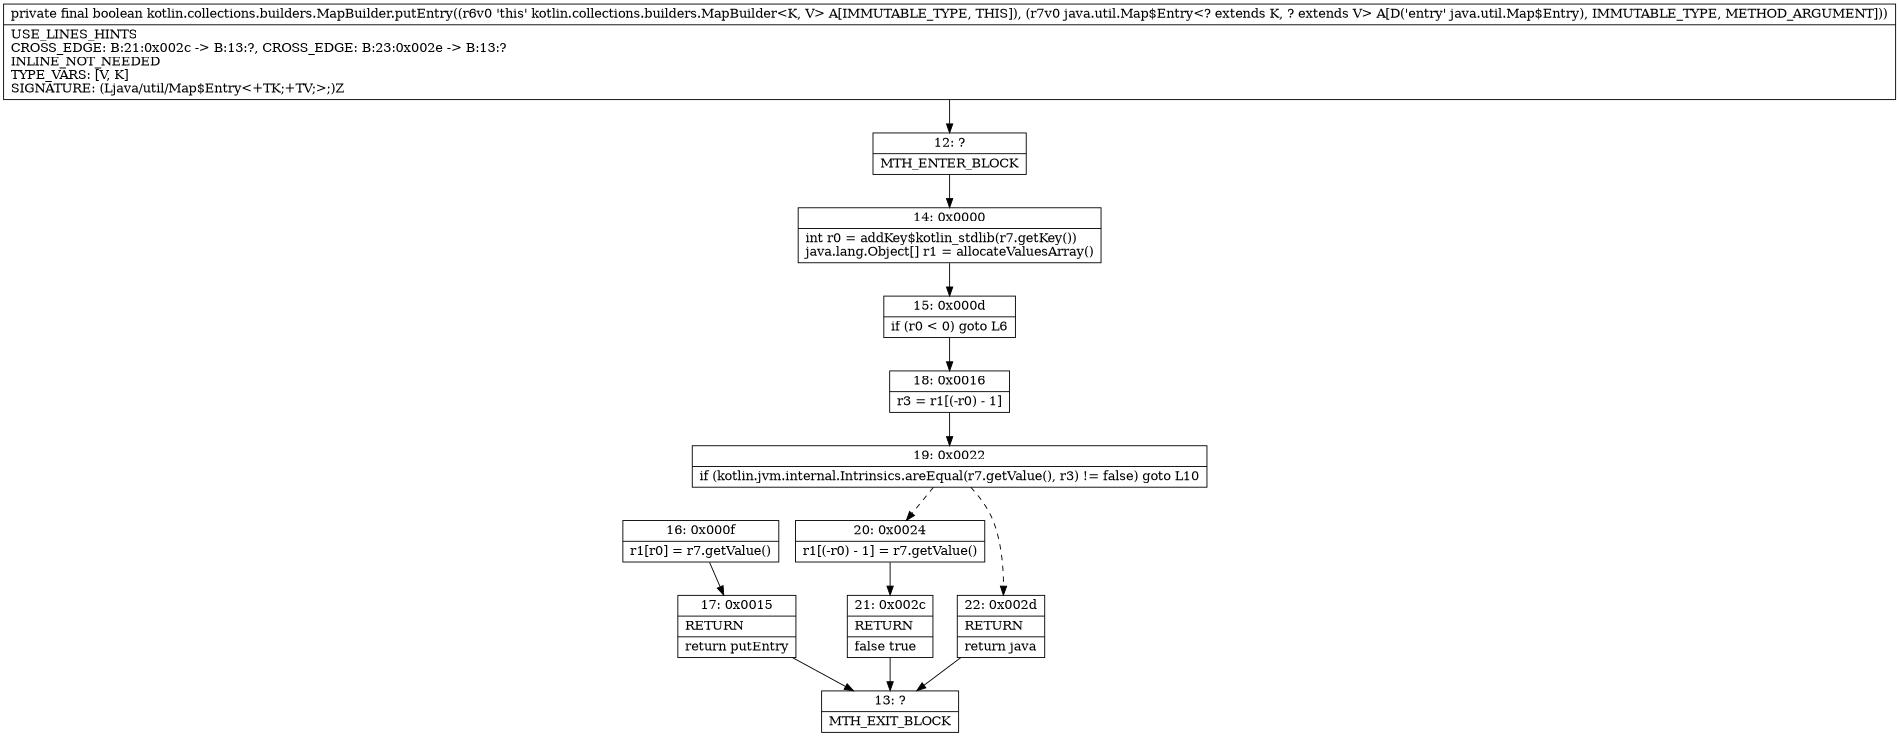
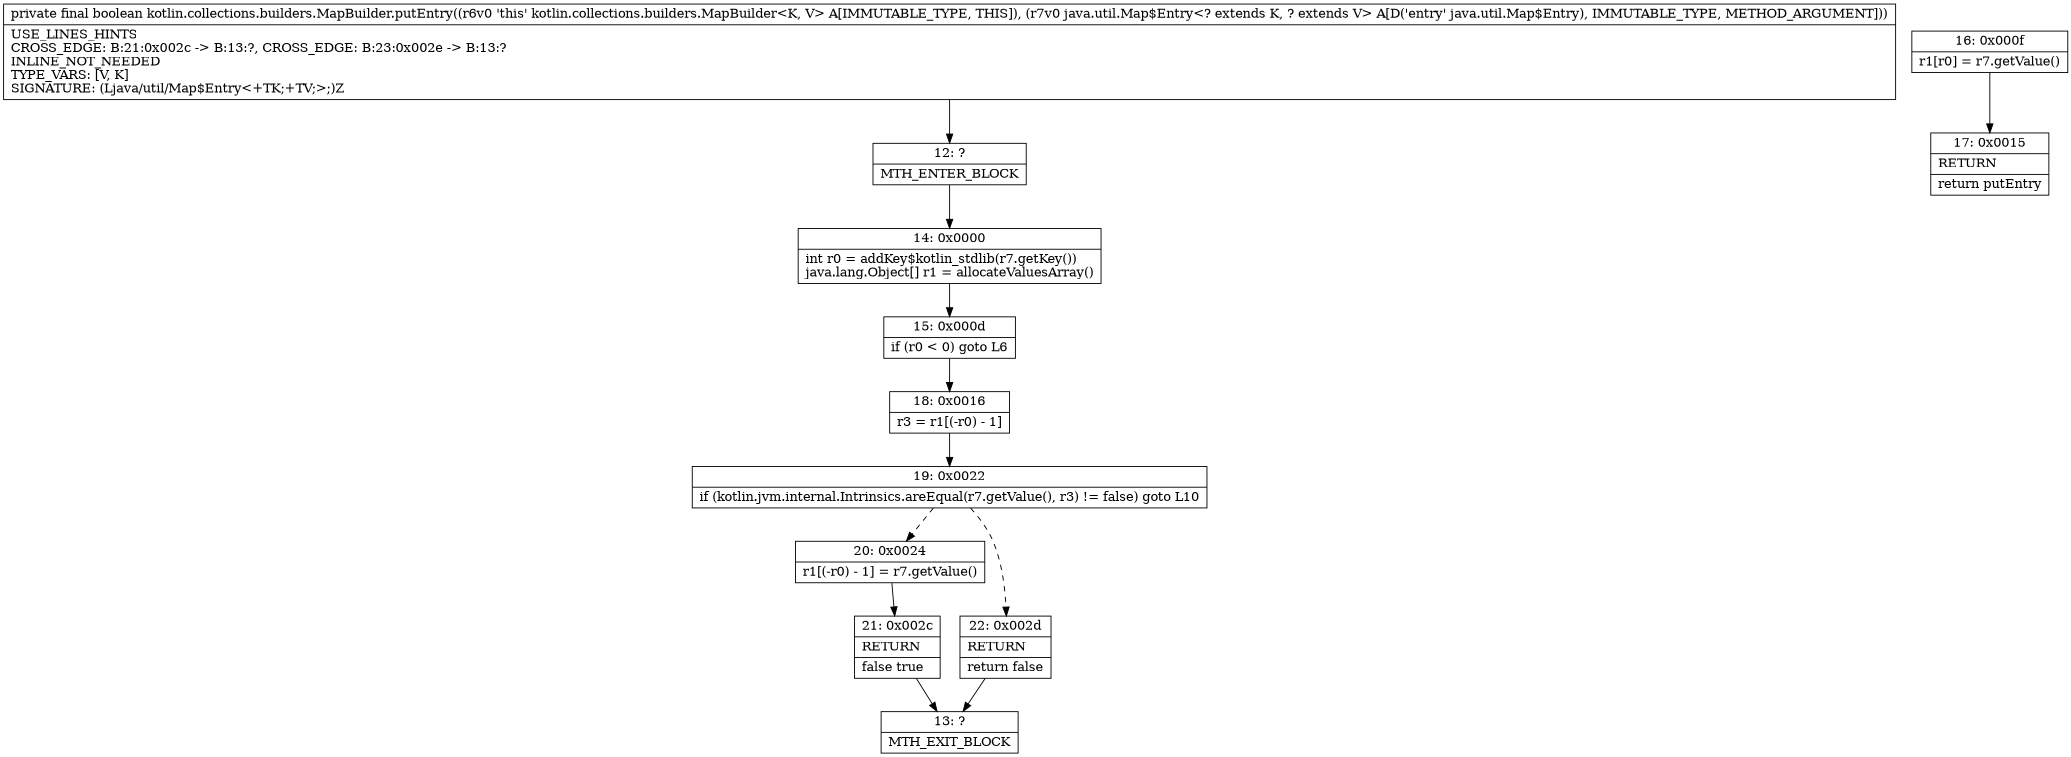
node "22: 0x002d": text "return java" -> "return false"
edge "17: 0x0015" -> "13: ?": removed
